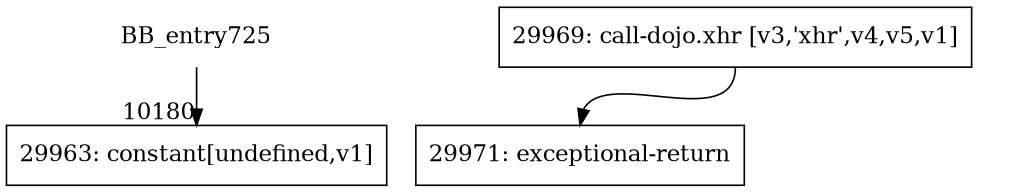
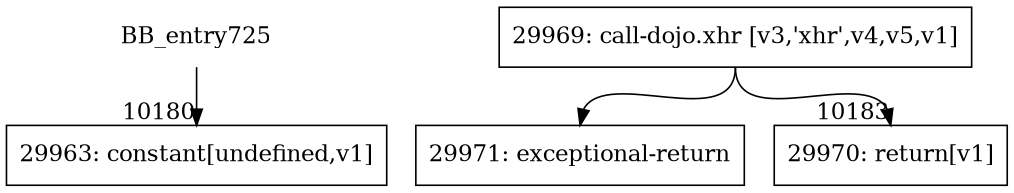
node "29970: return[v1]": added
